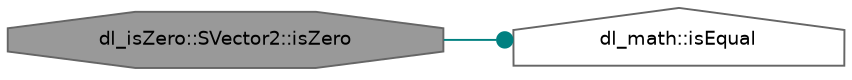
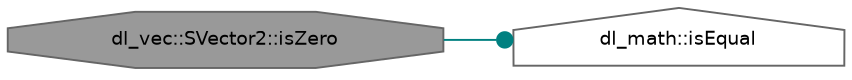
node "dl_isZero::SVector2::isZero": label "dl_isZero::SVector2::isZero" -> "dl_vec::SVector2::isZero"
